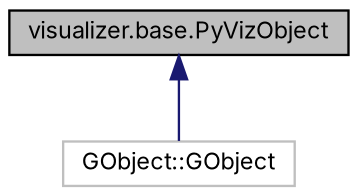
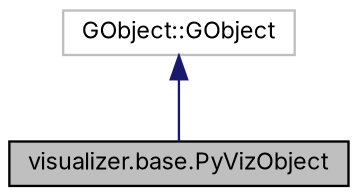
edge "GObject::GObject" -> "visualizer.base.PyVizObject": reversed
